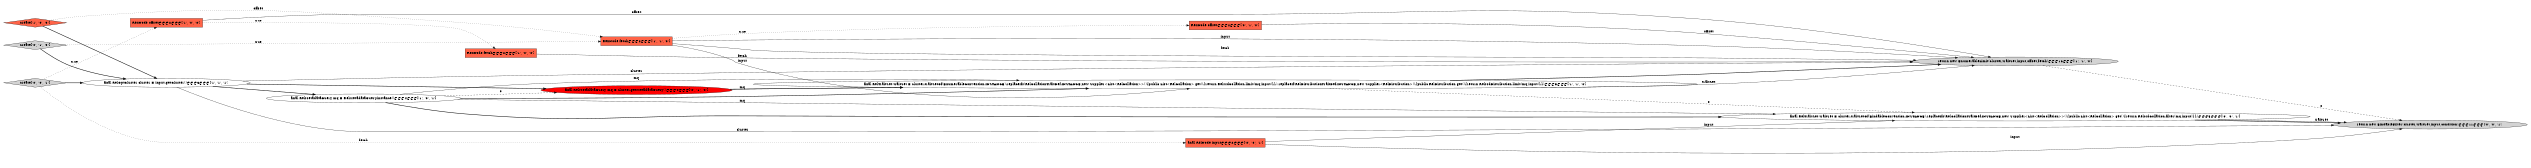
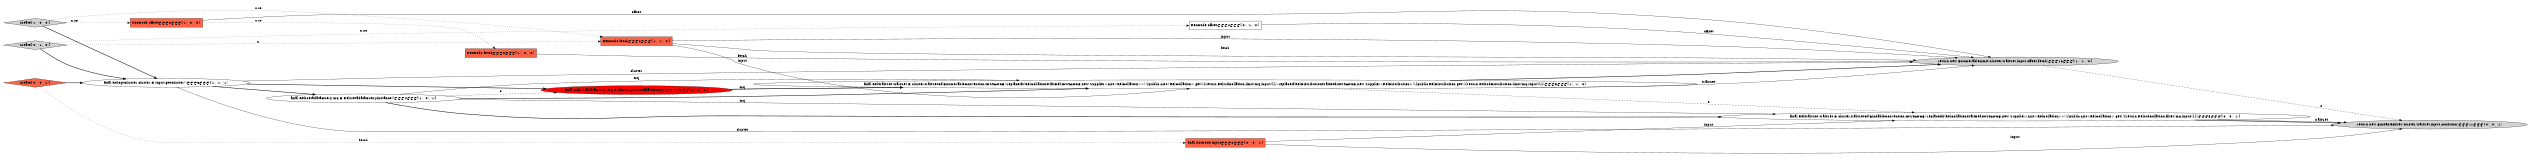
edge "create['1', '0', '0']" -> "RexNode fetch@@@2@@@['1', '1', '0']": label "offset" -> "true"
node "create['1', '0', '0']": fillcolor tomato -> lightgray
node "RexNode offset@@@2@@@['0', '1', '0']": fillcolor tomato -> white
edge "RexNode fetch@@@2@@@['1', '1', '0']" -> "RexNode offset@@@2@@@['0', '1', '0']": now "create['0', '1', '0']" -> "RexNode offset@@@2@@@['0', '1', '0']"
edge "create['0', '1', '0']" -> "RexNode fetch@@@2@@@['1', '1', '0']": label "true" -> "0"
edge "create['0', '0', '1']" -> "RexNode offset@@@2@@@['1', '0', '0']": now "create['1', '0', '0']" -> "RexNode offset@@@2@@@['1', '0', '0']"
node "create['0', '0', '1']": fillcolor lightgray -> tomato
